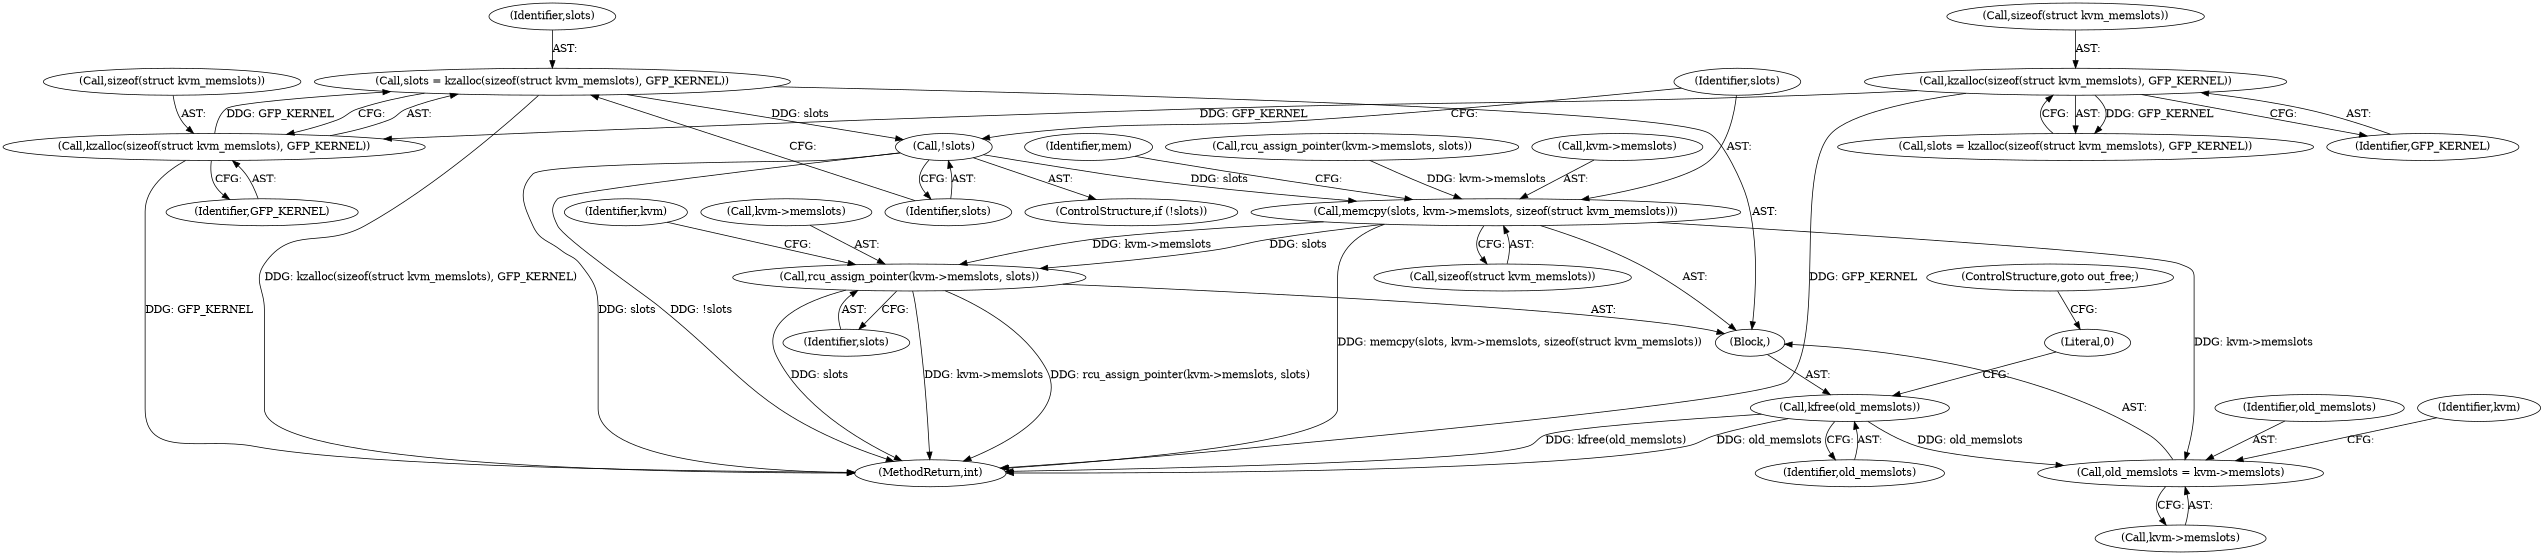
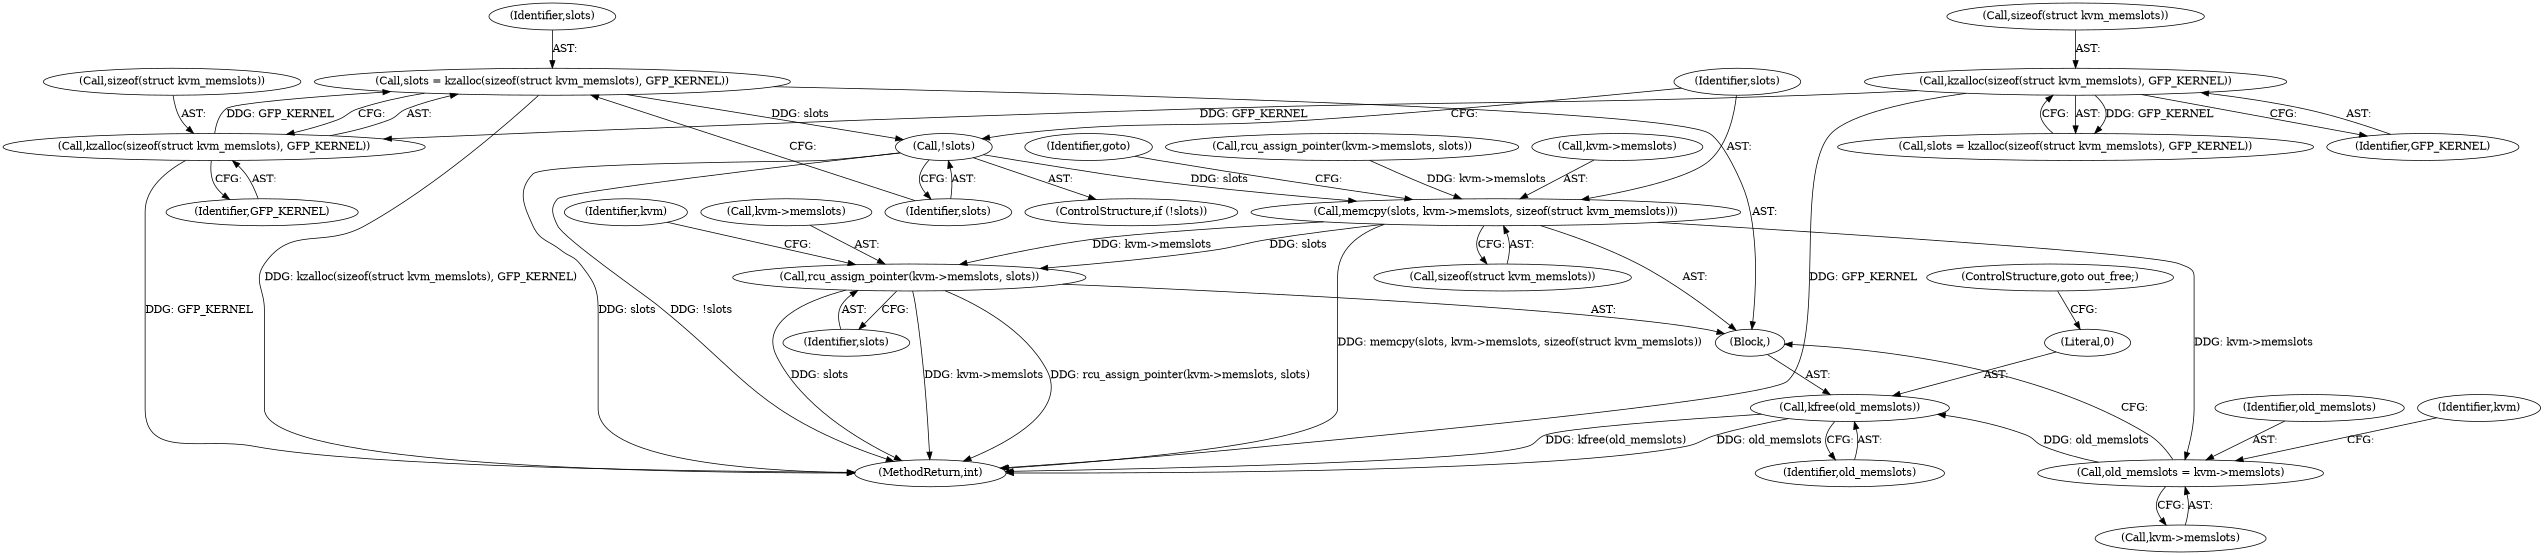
node "(Identifier,mem)": label "(Identifier,mem)" -> "(Identifier,goto)"
edge "(Literal,0)" -> "(Call,kfree(old_memslots))": label "CFG: " -> "AST: "
edge "(Call,old_memslots = kvm->memslots)" -> "(Block,)": label "AST: " -> "CFG: "
edge "(Call,kfree(old_memslots))" -> "(Call,old_memslots = kvm->memslots)": reversed
